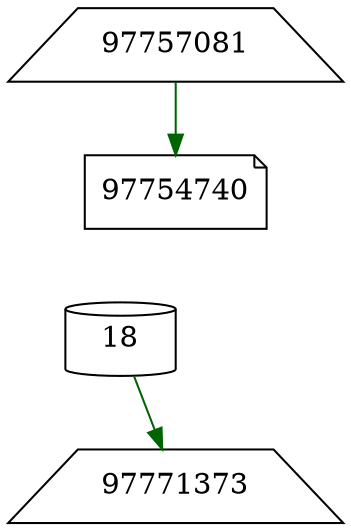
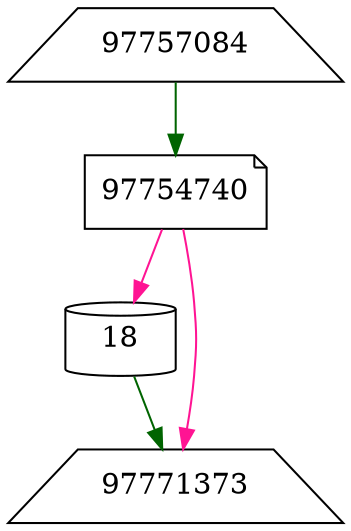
node "97757081": label "97757081" -> "97757084"
edge "97754740" -> "18": added
edge "97754740" -> "97771373": added
